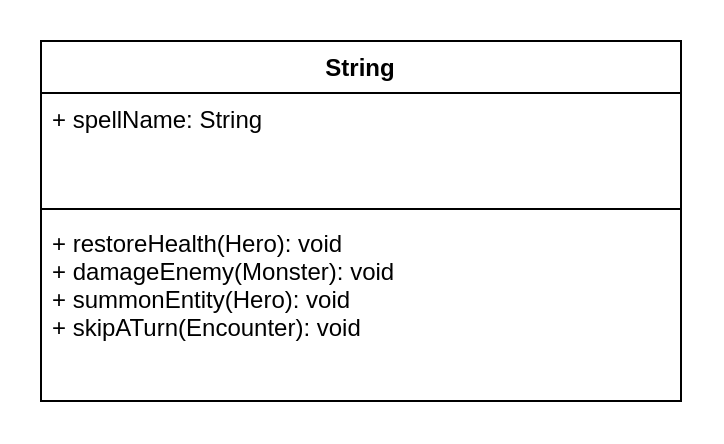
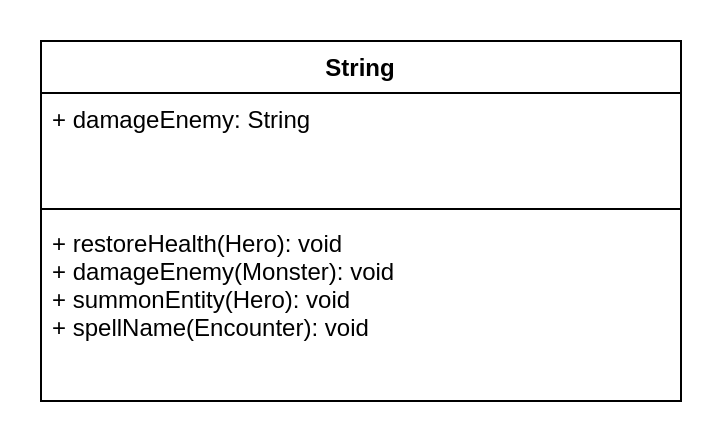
node "+ spellName: String": label "+ spellName: String" -> "+ damageEnemy: String"
node "+ restoreHealth(Hero): void + damageEnemy(Monster): void + summonEntity(Hero): void + skipATurn(Encounter): void": label "+ restoreHealth(Hero): void + damageEnemy(Monster): void + summonEntity(Hero): void + skipATurn(Encounter): void" -> "+ restoreHealth(Hero): void + damageEnemy(Monster): void + summonEntity(Hero): void + spellName(Encounter): void"
